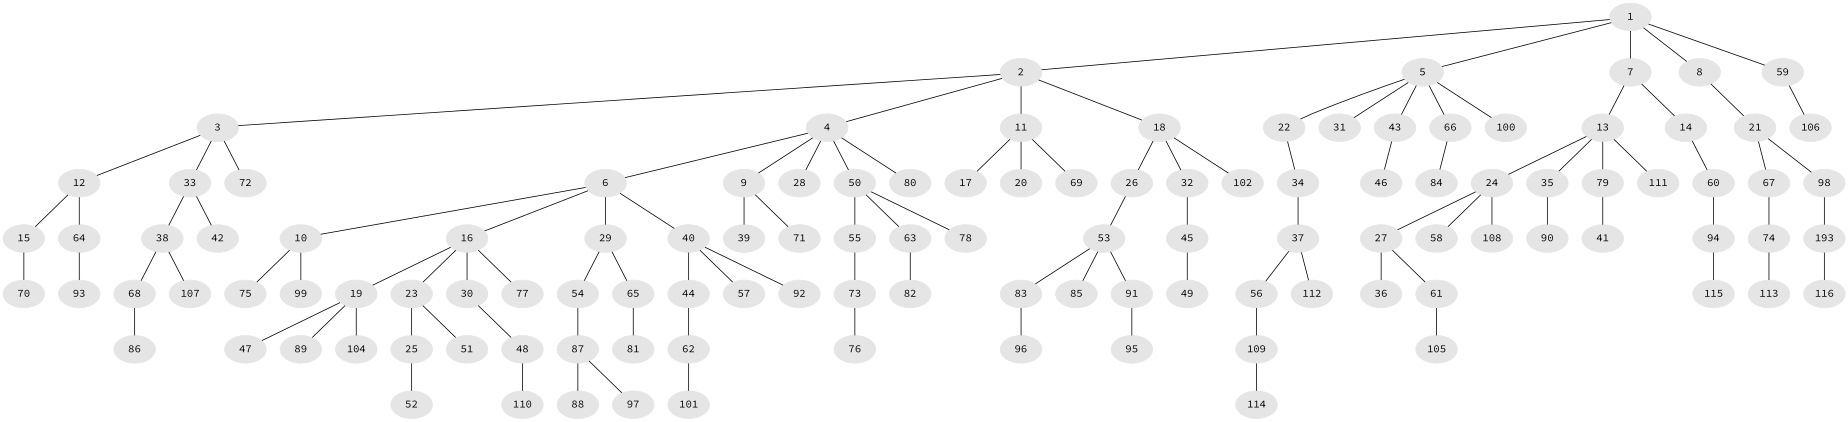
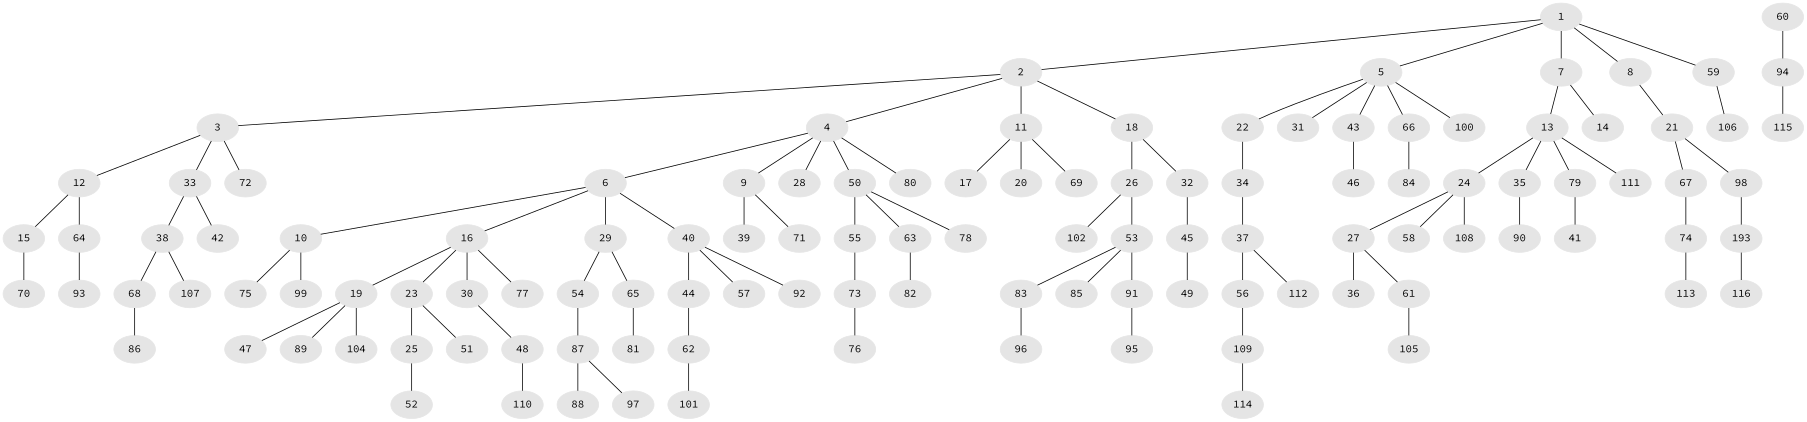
edge "18" -- "102": now "26" -- "102"
edge "14" -- "60": removed
